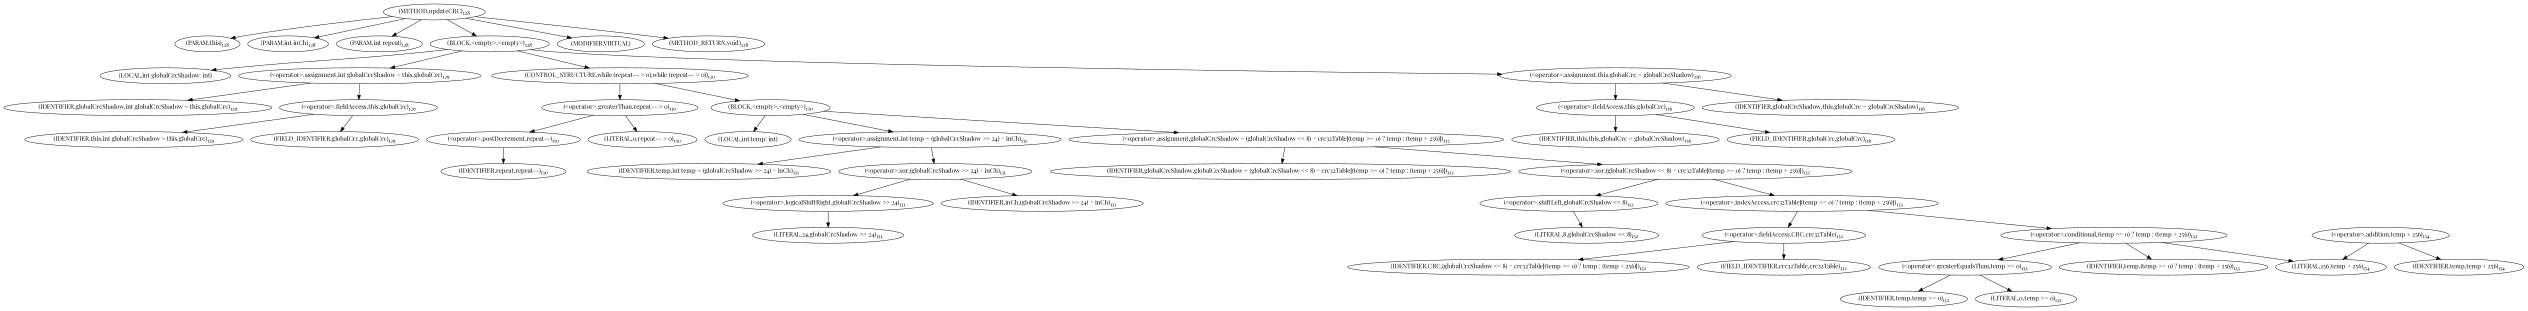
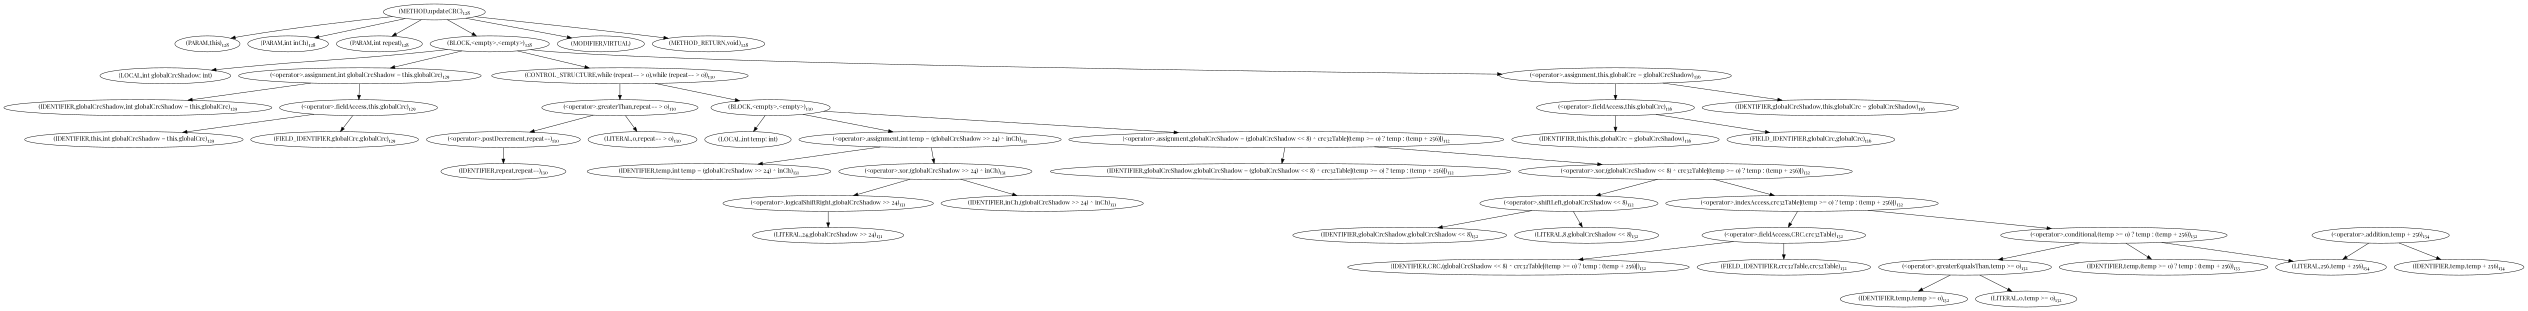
node "(IDENTIFIER,globalCrcShadow,globalCrcShadow << 8)": added
